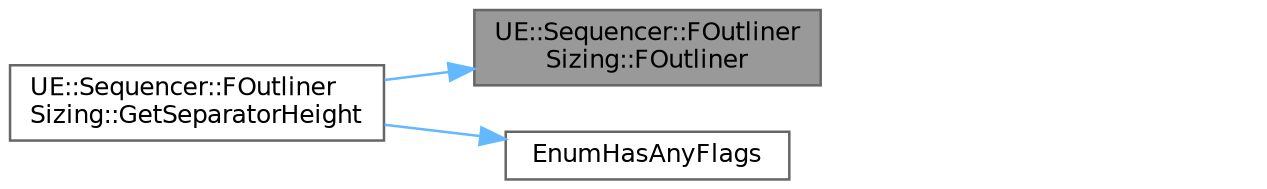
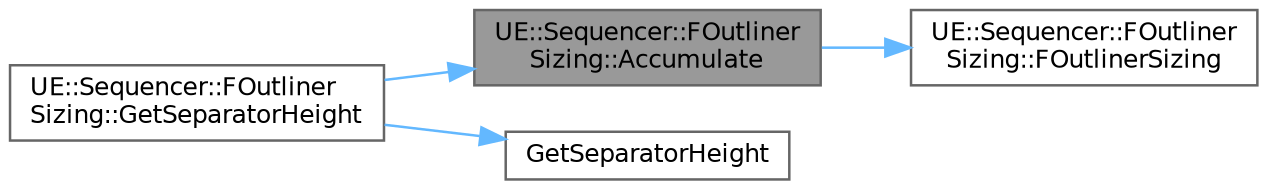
node "UE::Sequencer::FOutliner Sizing::FOutliner": label "UE::Sequencer::FOutliner Sizing::FOutliner" -> "UE::Sequencer::FOutliner Sizing::Accumulate"
node "UE::Sequencer::FOutliner Sizing::FOutlinerSizing": added
node "EnumHasAnyFlags": label "EnumHasAnyFlags" -> "GetSeparatorHeight"
